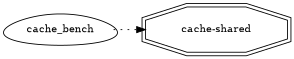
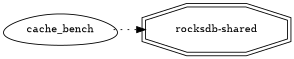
node "cache-shared": label "cache-shared" -> "rocksdb-shared"
